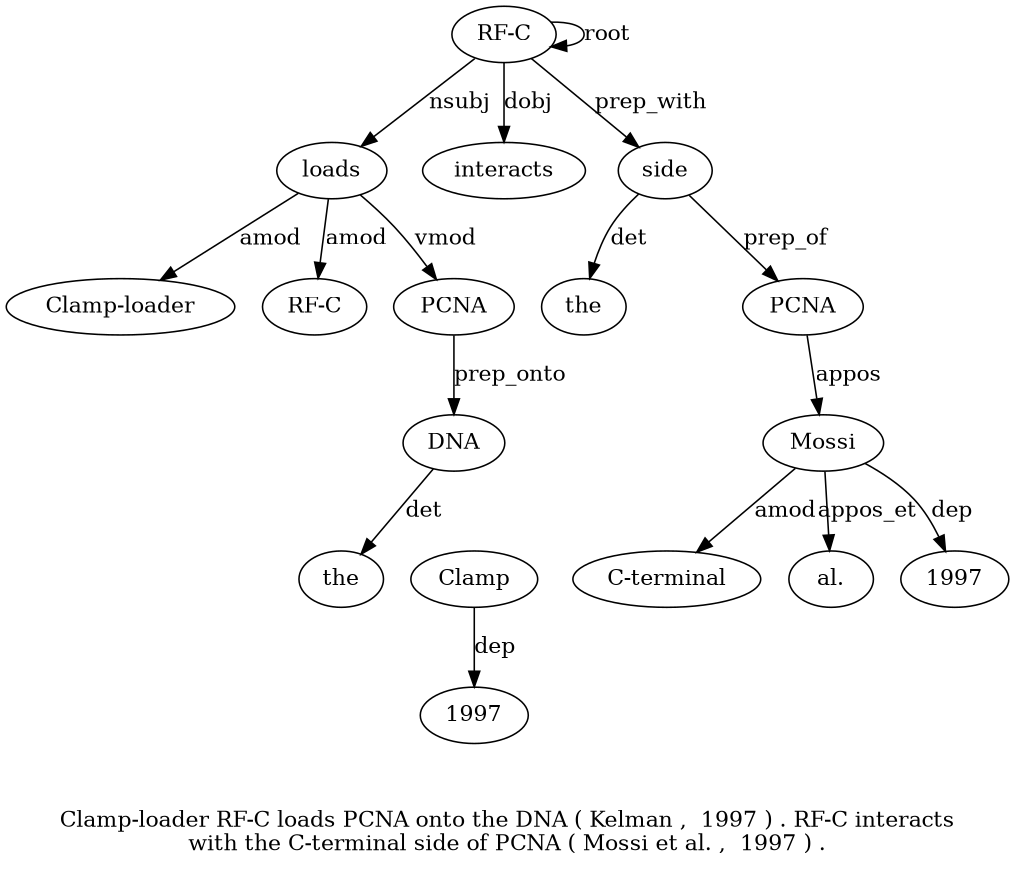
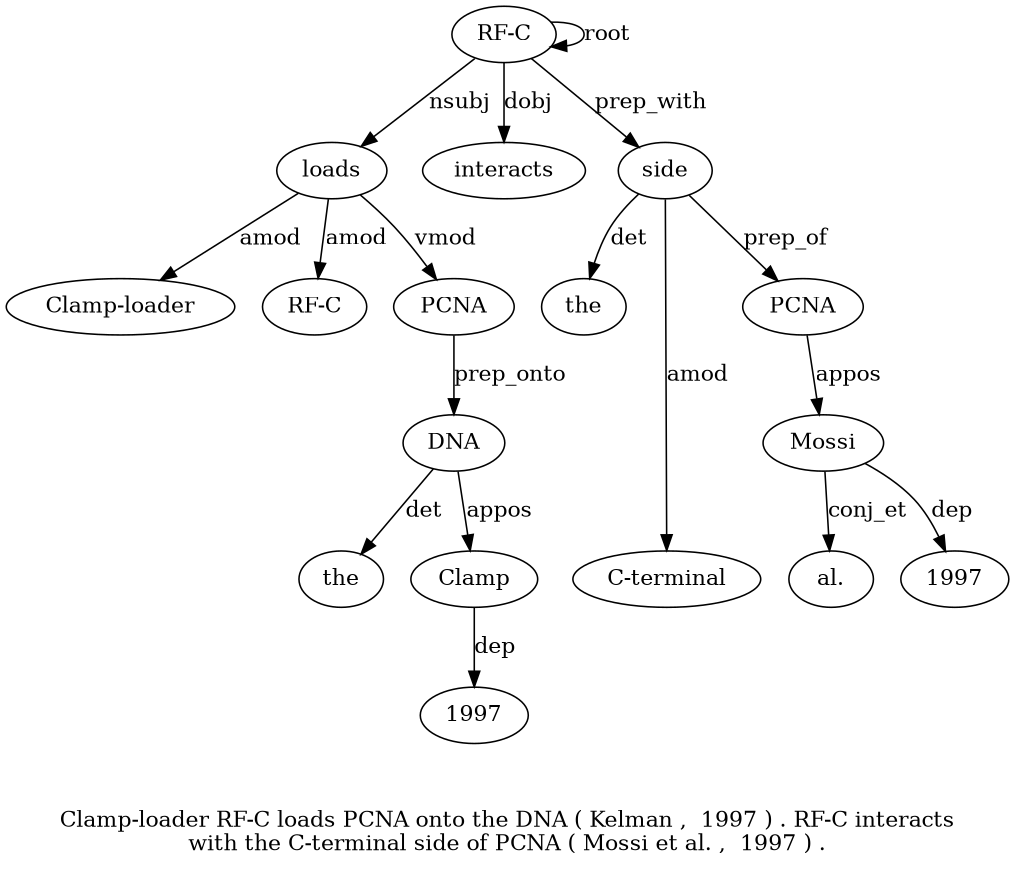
edge "DNA" -> "Clamp": added, label "appos"
edge "Mossi" -> "C-terminal": now "side" -> "C-terminal"
edge "Mossi" -> "al.": label "appos_et" -> "conj_et"
